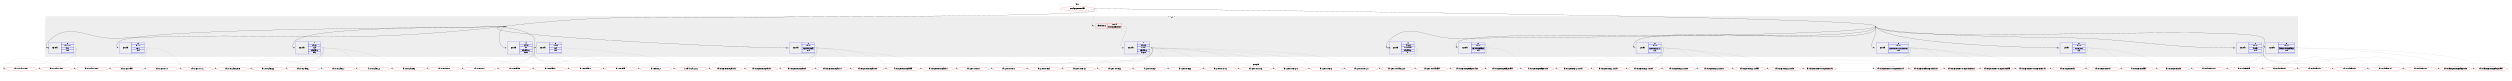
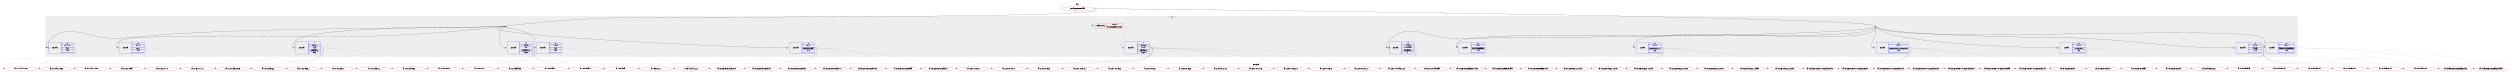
node "use_conditional": text "python_targets_dev2_7" -> "python_targets_python2_7"
node "dev-python/empy-3.3.2": label "dev-python/empy-3.3.2" -> "dev-python/empy-3.3.5"
node "dev-vcs/git-9999-r3": label "dev-vcs/git-9999-r3" -> "dev-make/git-9999-r3"
node "dev-lang/python-exec-9999": label "dev-lang/python-exec-9999" -> "none-lang/python-exec-9999"
node "dev-ros/diagnostic_common_diagnostics-1.9.0": added
node "dev-ros/diagnostic_test_diagnostics-1.8.8": label "dev-ros/diagnostic_test_diagnostics-1.8.8" -> "dev-ros/diagnostic_common_diagnostics-1.8.8"
node "dev-ros/self_test-1.8.10": label "dev-ros/self_test-1.8.10" -> "dev-ros/self_test-1.5.10"
